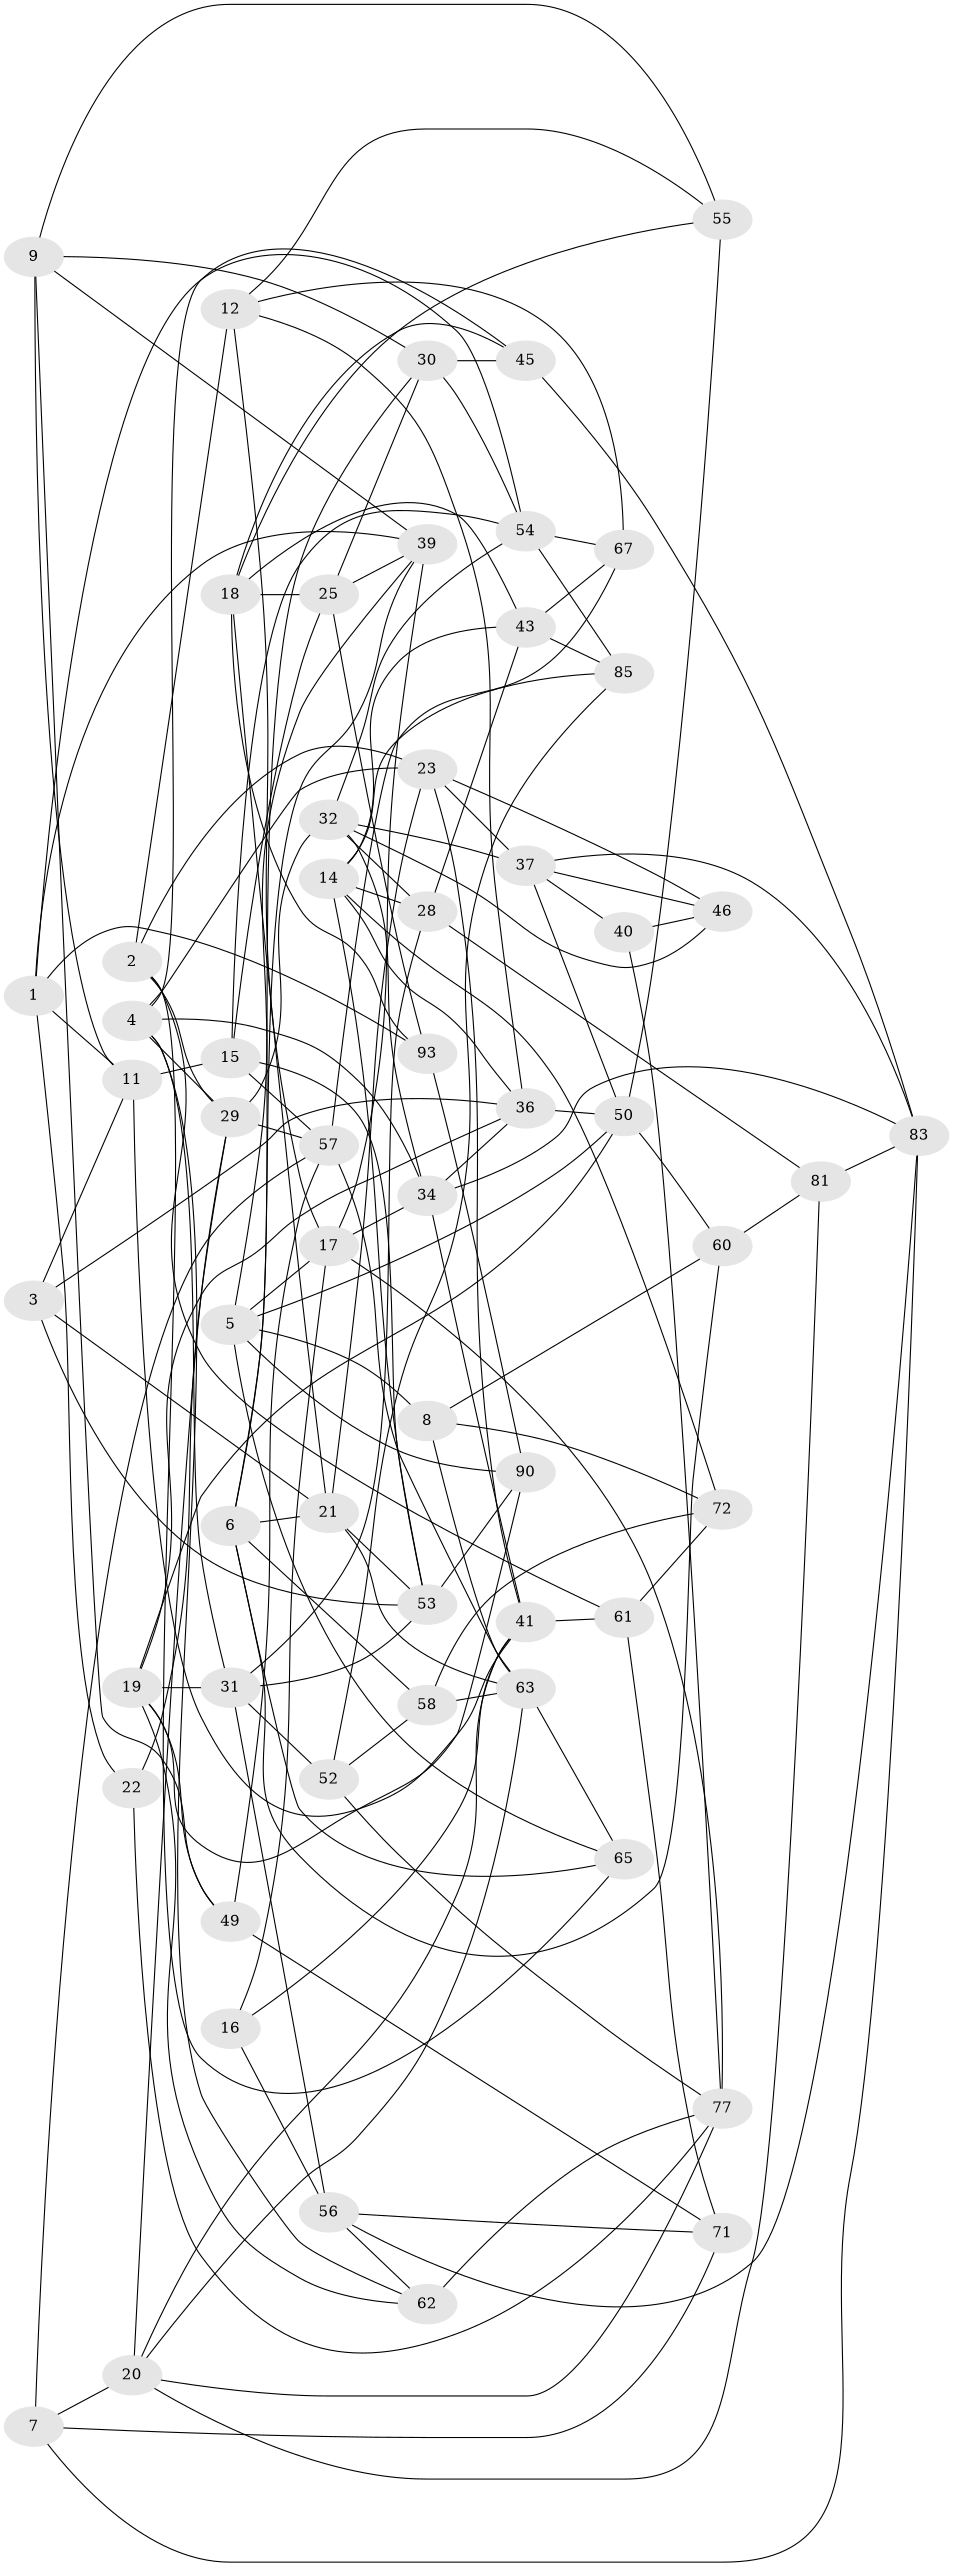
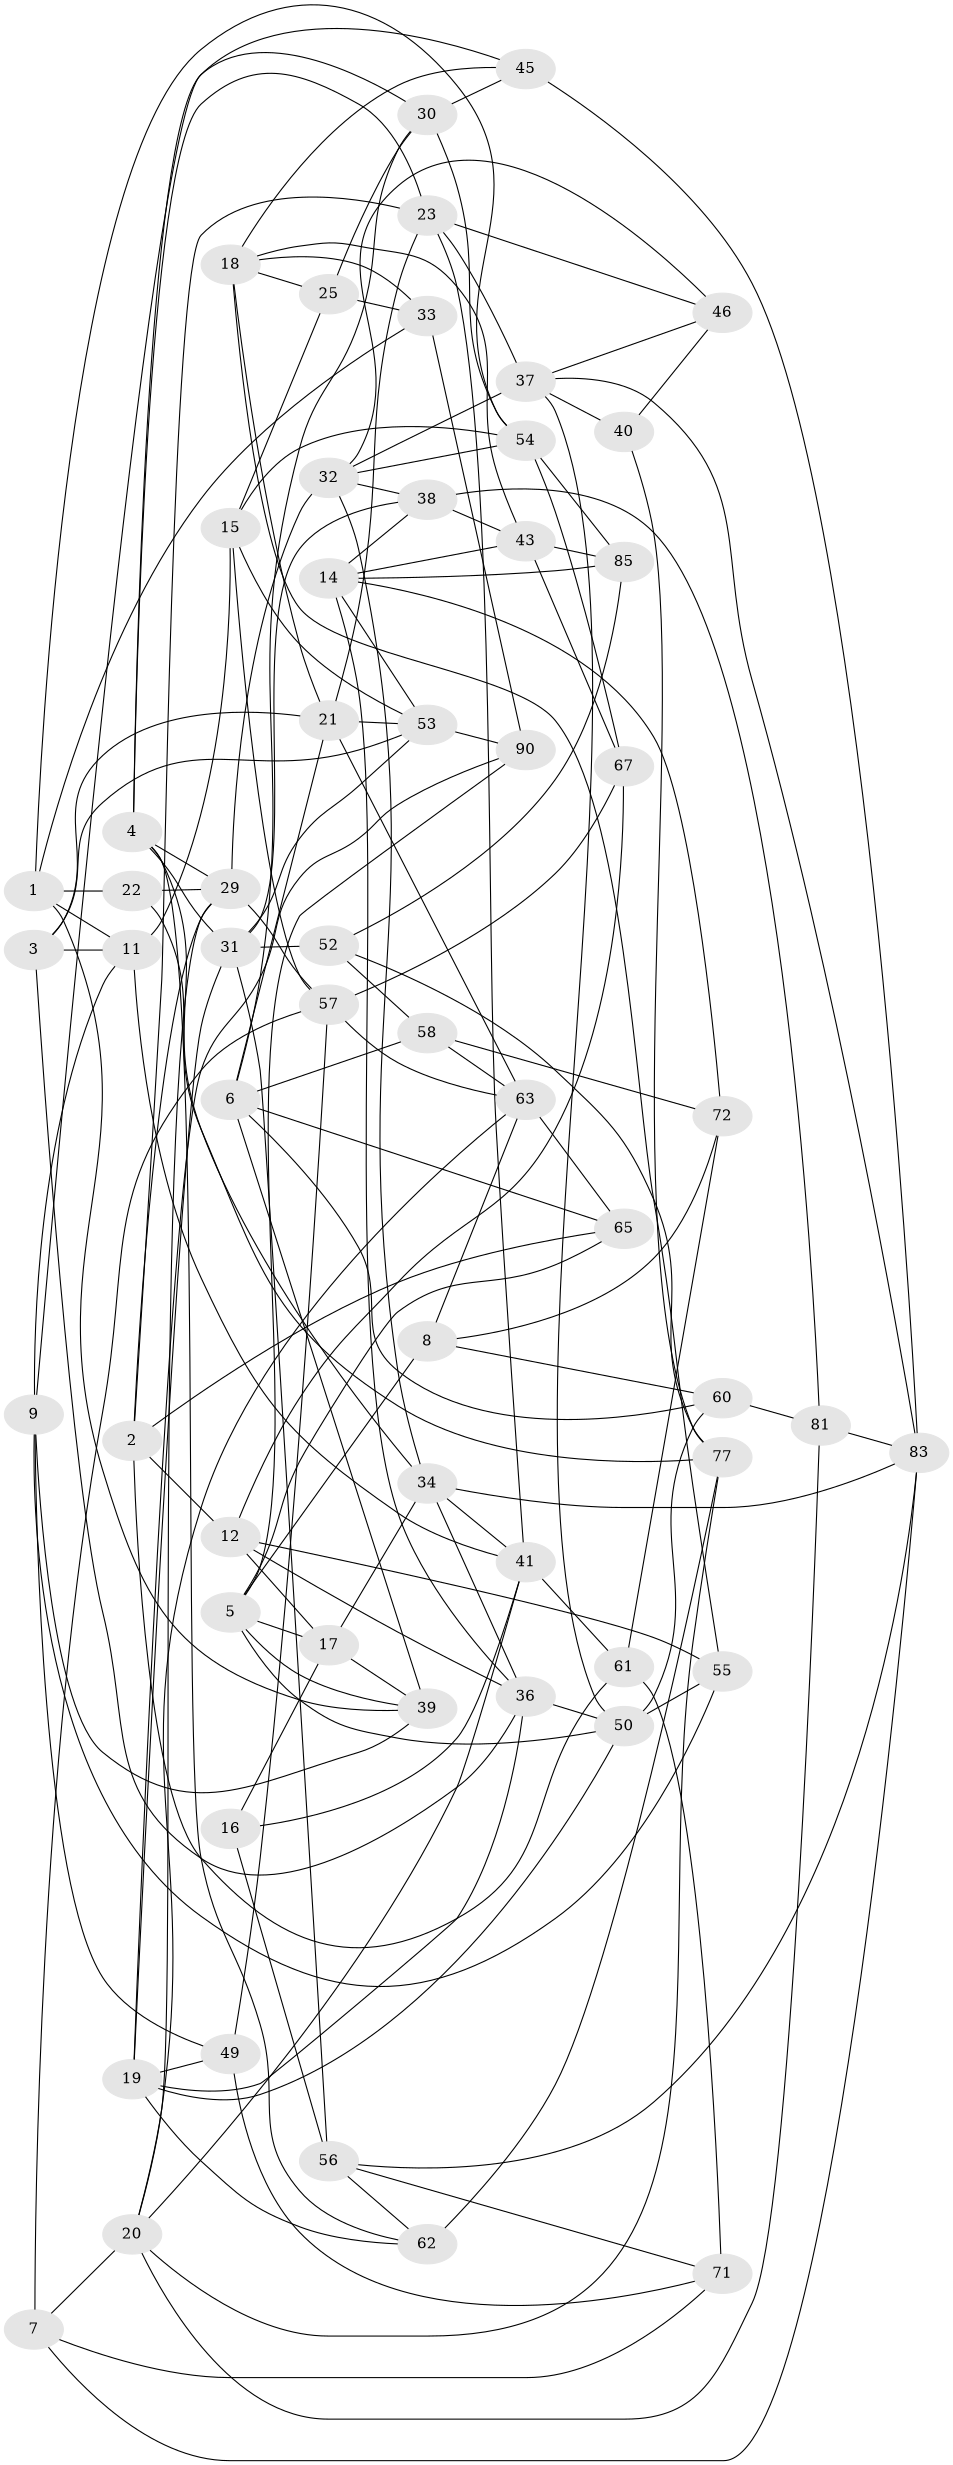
edge "39" -- "25": removed
node "28": label "28" -> "38"
node "93": label "93" -> "33"
edge "17" -- "77": removed
